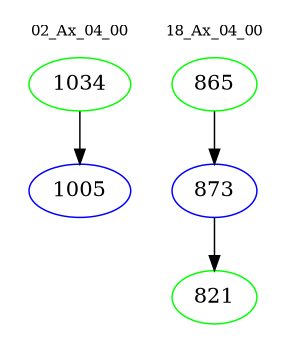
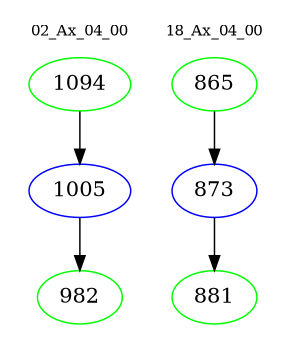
node "1034": label "1034" -> "1094"
node "982": added
node "821": label "821" -> "881"
